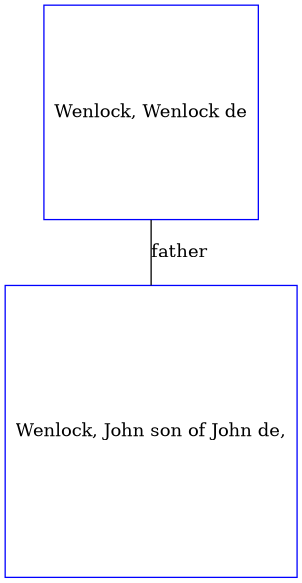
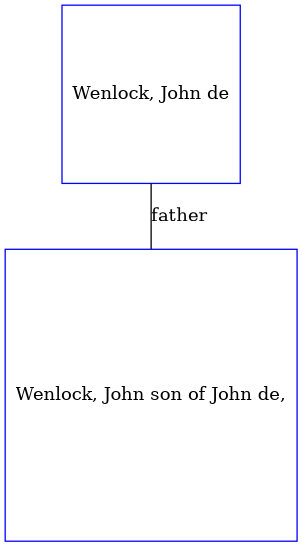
node "Wenlock, Wenlock de": label "Wenlock, Wenlock de" -> "Wenlock, John de"
